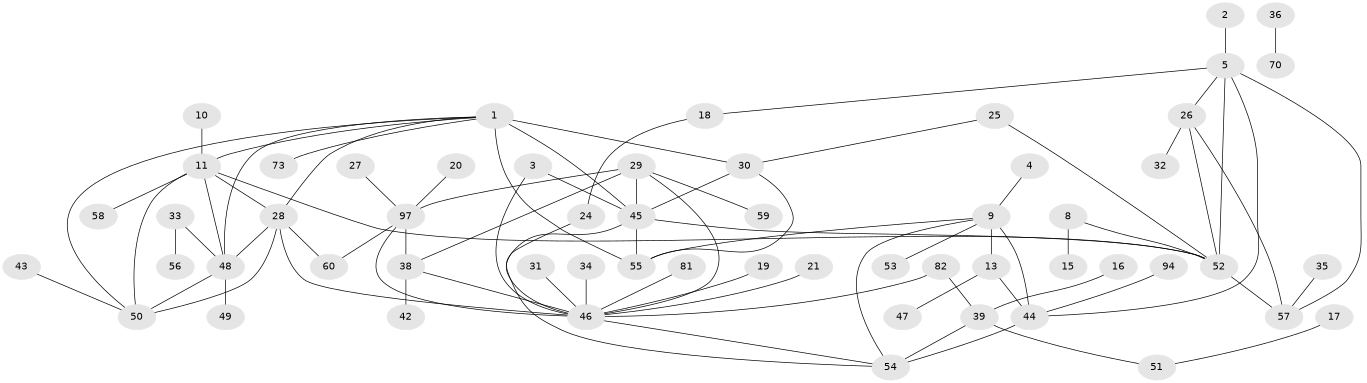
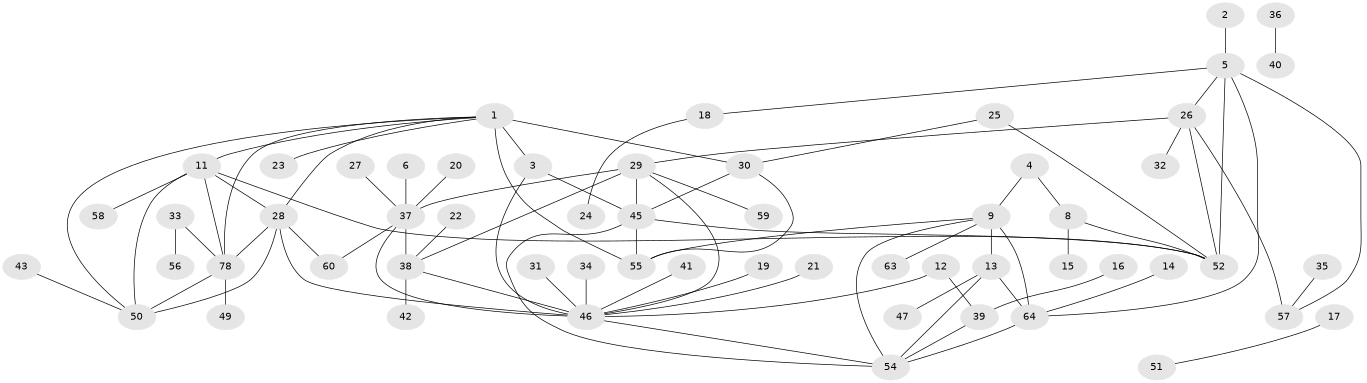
node "70": label "70" -> "40"
node "10": removed
edge "26" -- "29": added
edge "1" -- "45": now "1" -- "3"
node "73": label "73" -> "23"
node "6": added
edge "4" -- "8": added
node "97": label "97" -> "37"
node "22": added
node "48": label "48" -> "78"
edge "24" -- "46": removed
node "81": label "81" -> "41"
node "53": label "53" -> "63"
node "82": label "82" -> "12"
node "94": label "94" -> "14"
edge "52" -- "57": removed
edge "13" -- "54": added
node "44": label "44" -> "64"
edge "39" -- "51": removed
